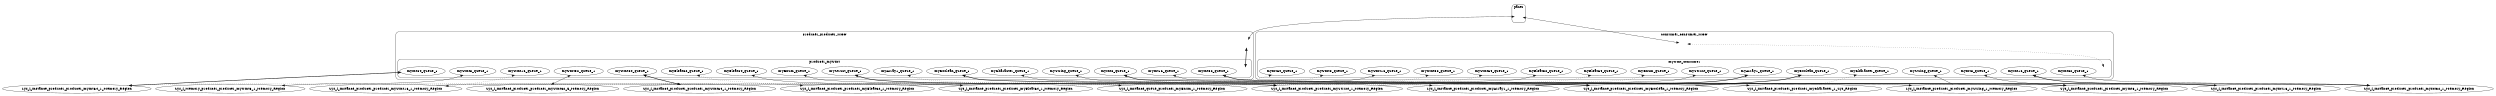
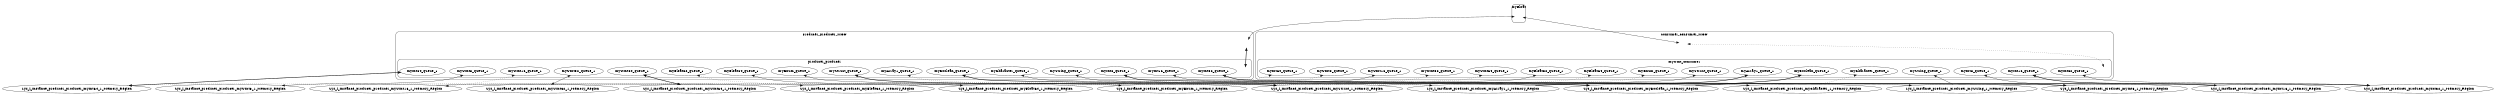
cluster "pacer": label "pacer" -> "myFloat"
cluster "producer_myUInt": label "producer_myUInt" -> "producer_producer"
node "Sys_i_Memory_producer_producer_myUInt8_1_Memory_Region": label "Sys_i_Memory_producer_producer_myUInt8_1_Memory_Region" -> "Sys_i_Instance_producer_producer_myUInt8_1_Memory_Region"
node "Sys_i_Instance_producer_producer_myUInt32_5_Memory_Region": label "Sys_i_Instance_producer_producer_myUInt32_5_Memory_Region" -> "Sys_i_Instance_producer_producer_myUInt32_1_Memory_Region"
node "Sys_i_Instance_queue_producer_myEnum_1_Memory_Region": label "Sys_i_Instance_queue_producer_myEnum_1_Memory_Region" -> "Sys_i_Instance_producer_producer_myEnum_1_Memory_Region"
node "Sys_i_Instance_producer_producer_myCharacter_1_Sys_Region": label "Sys_i_Instance_producer_producer_myCharacter_1_Sys_Region" -> "Sys_i_Instance_producer_producer_myCharacter_1_Memory_Region"
